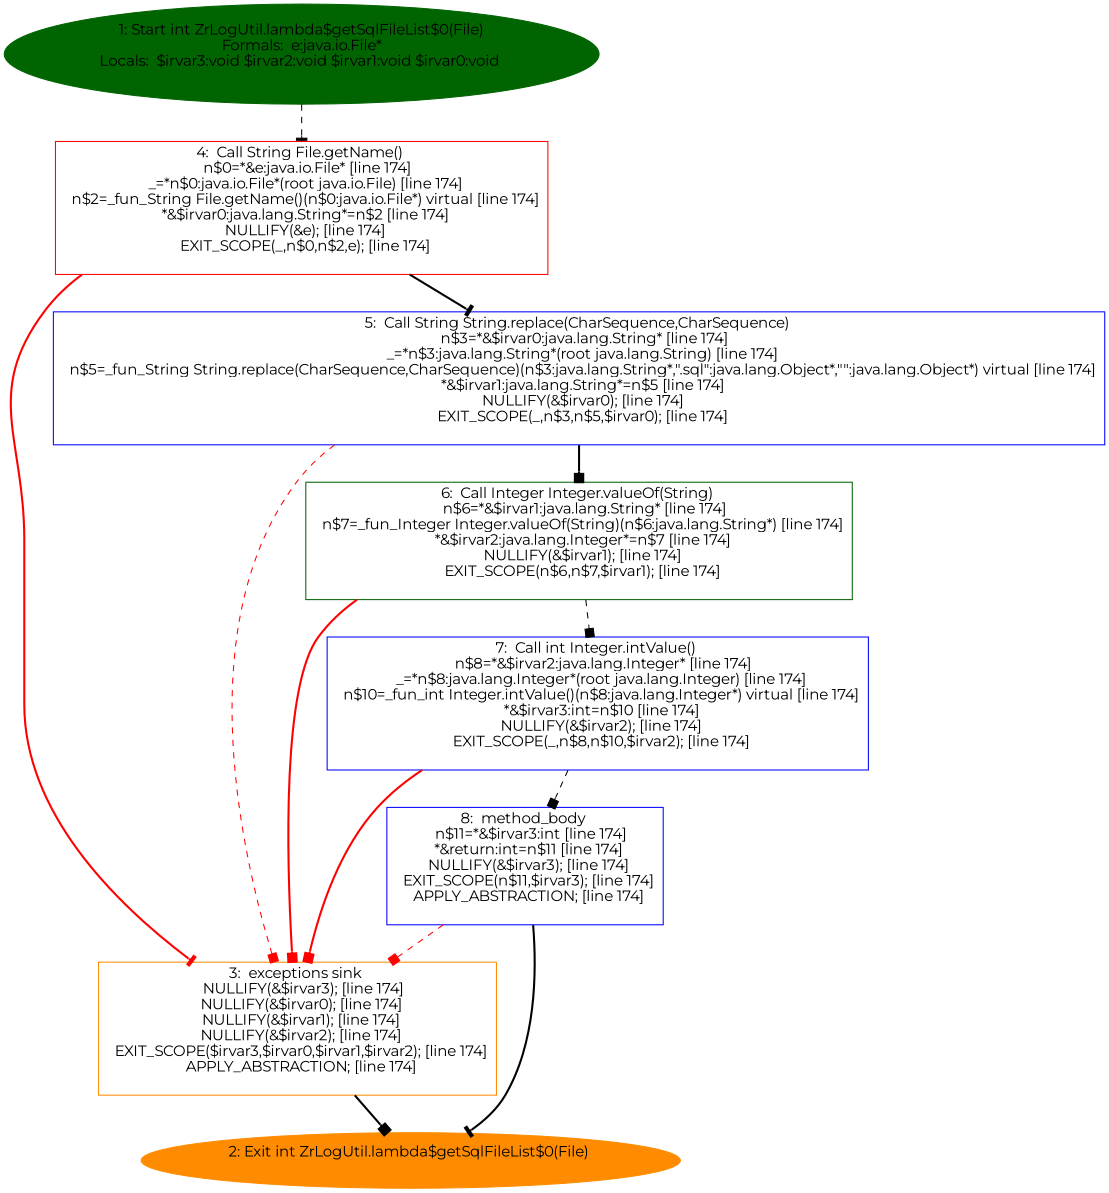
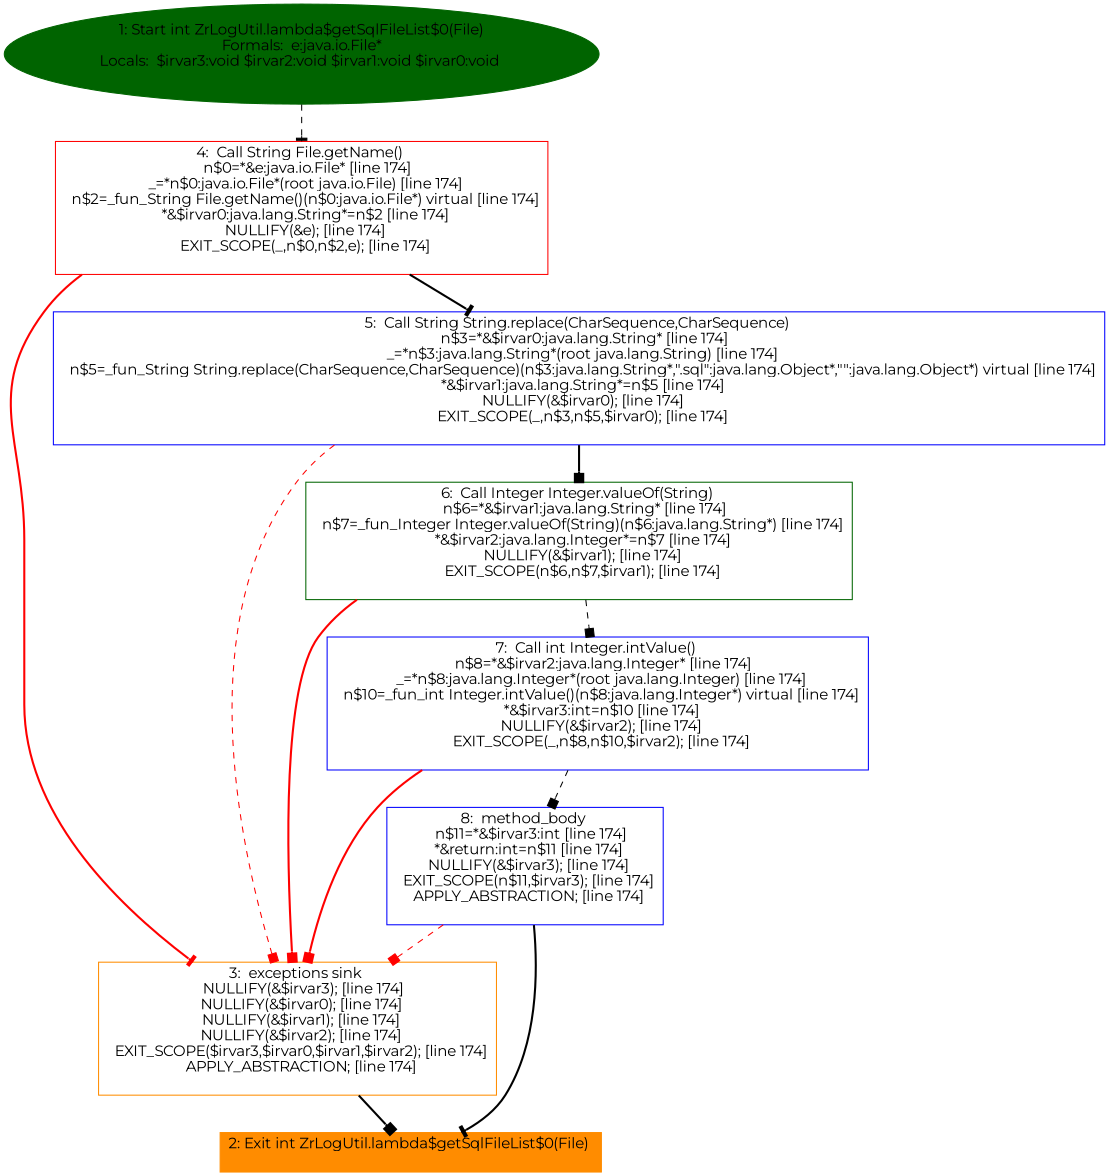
node "2: Exit int ZrLogUtil.lambda$getSqlFileList$0(File)": shape ellipse -> box
